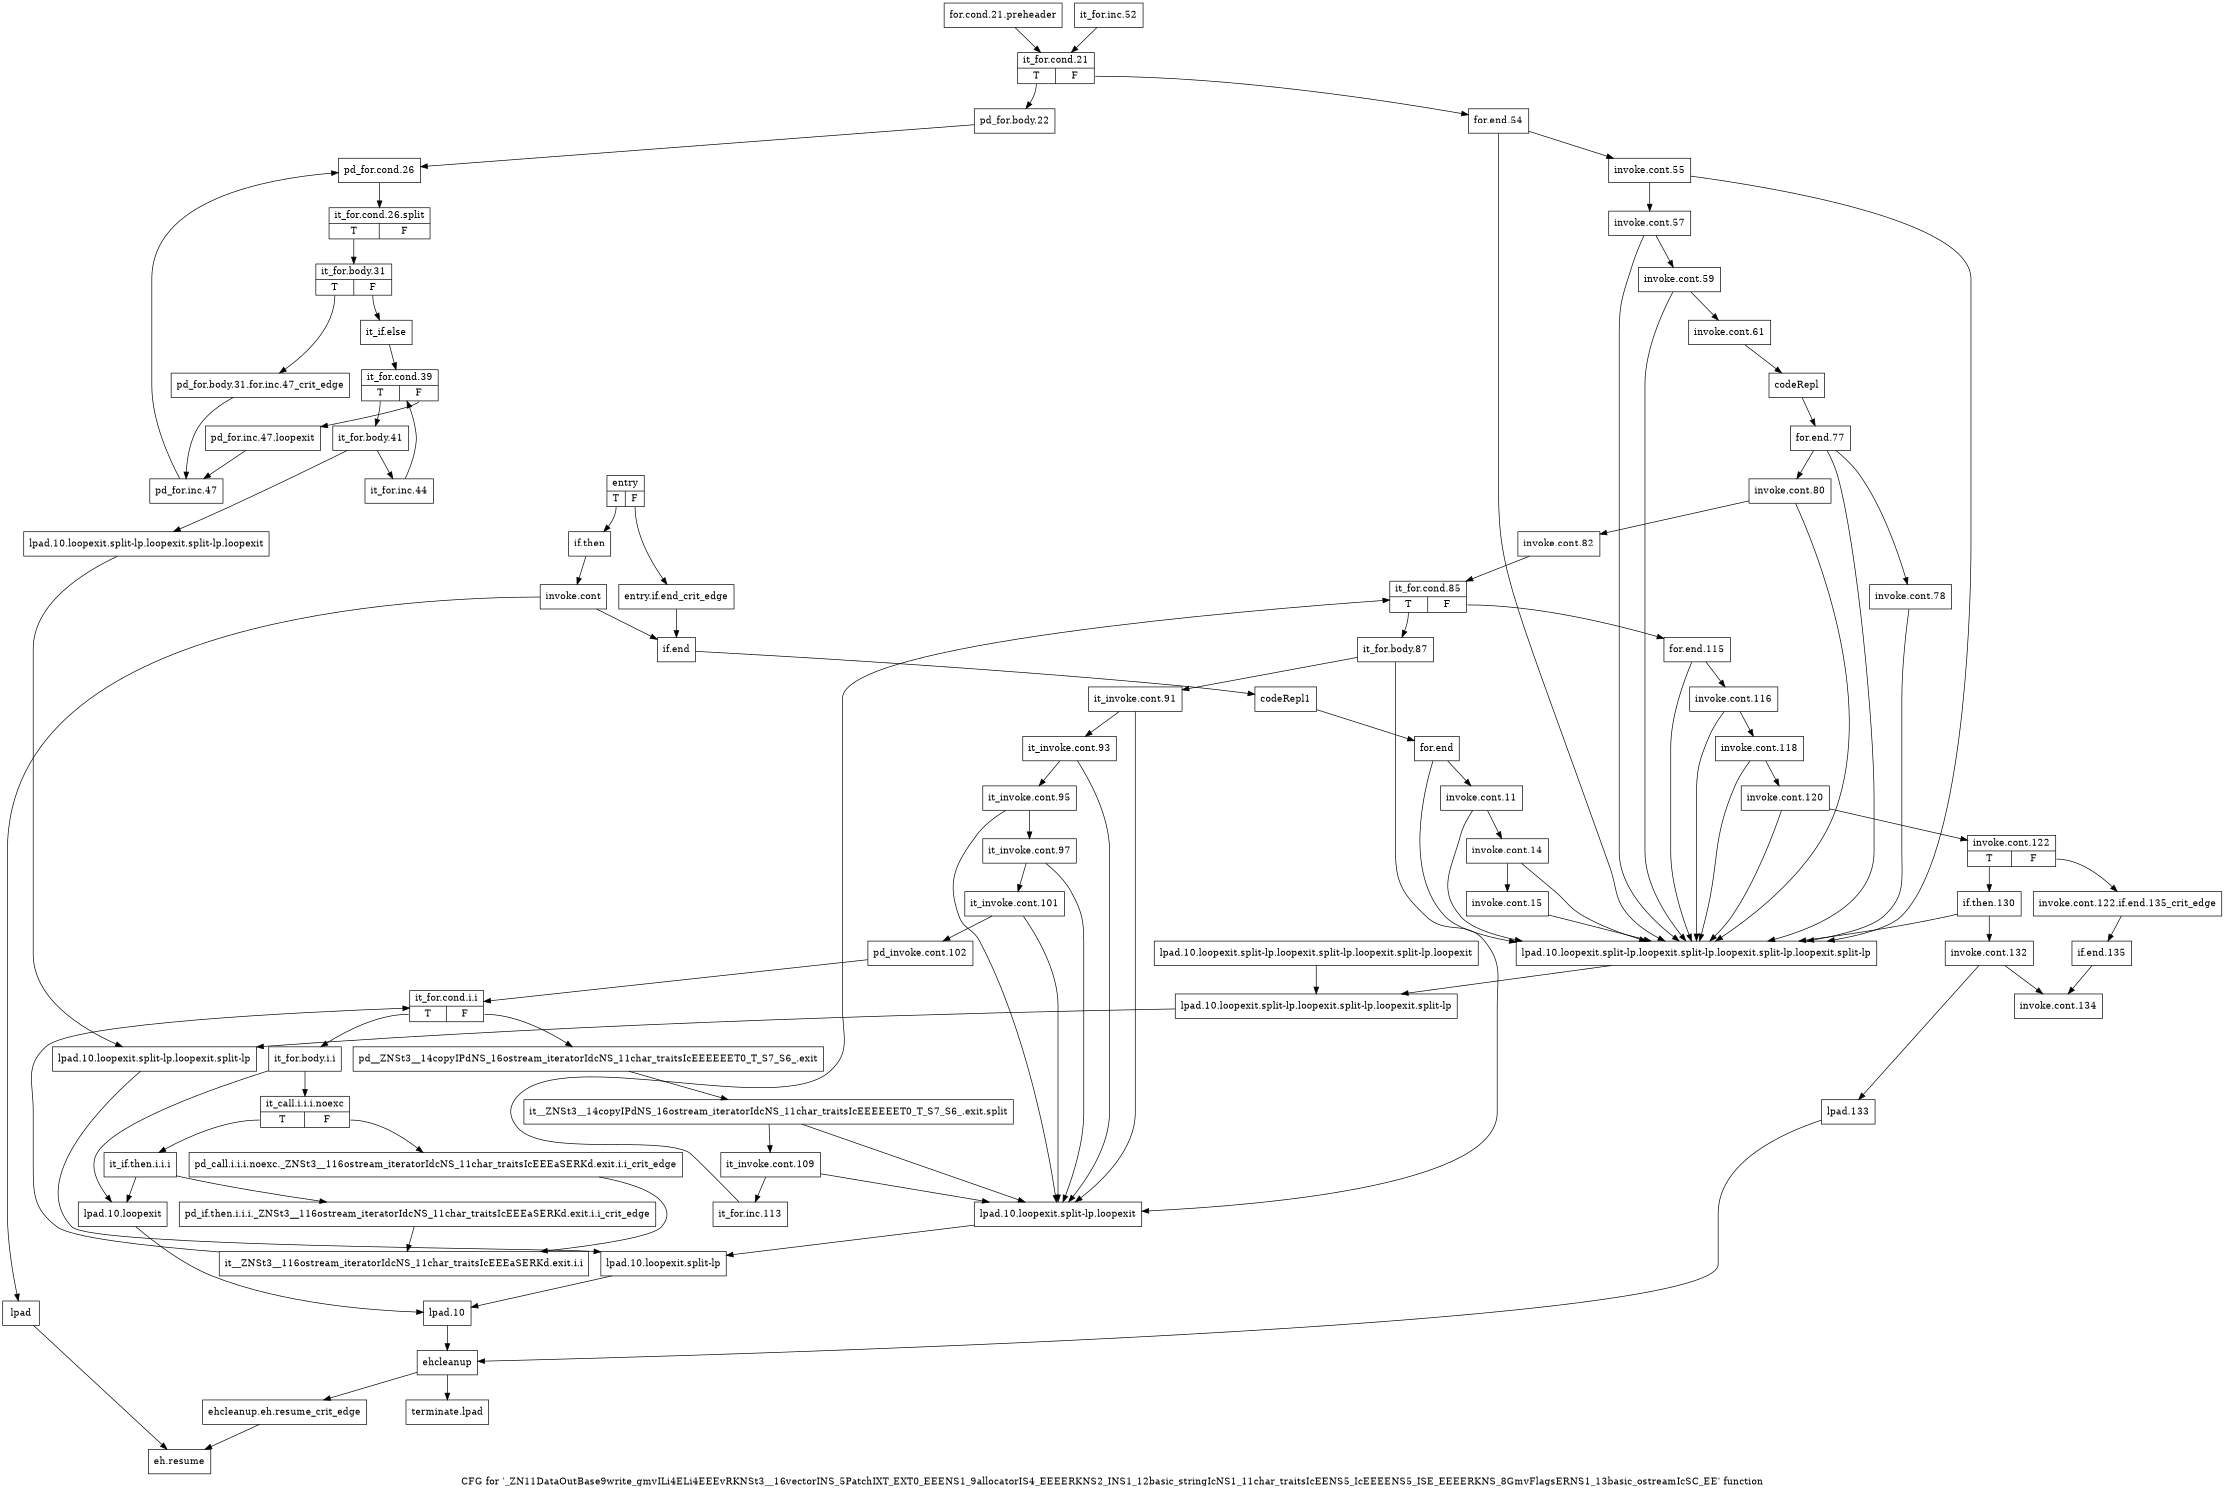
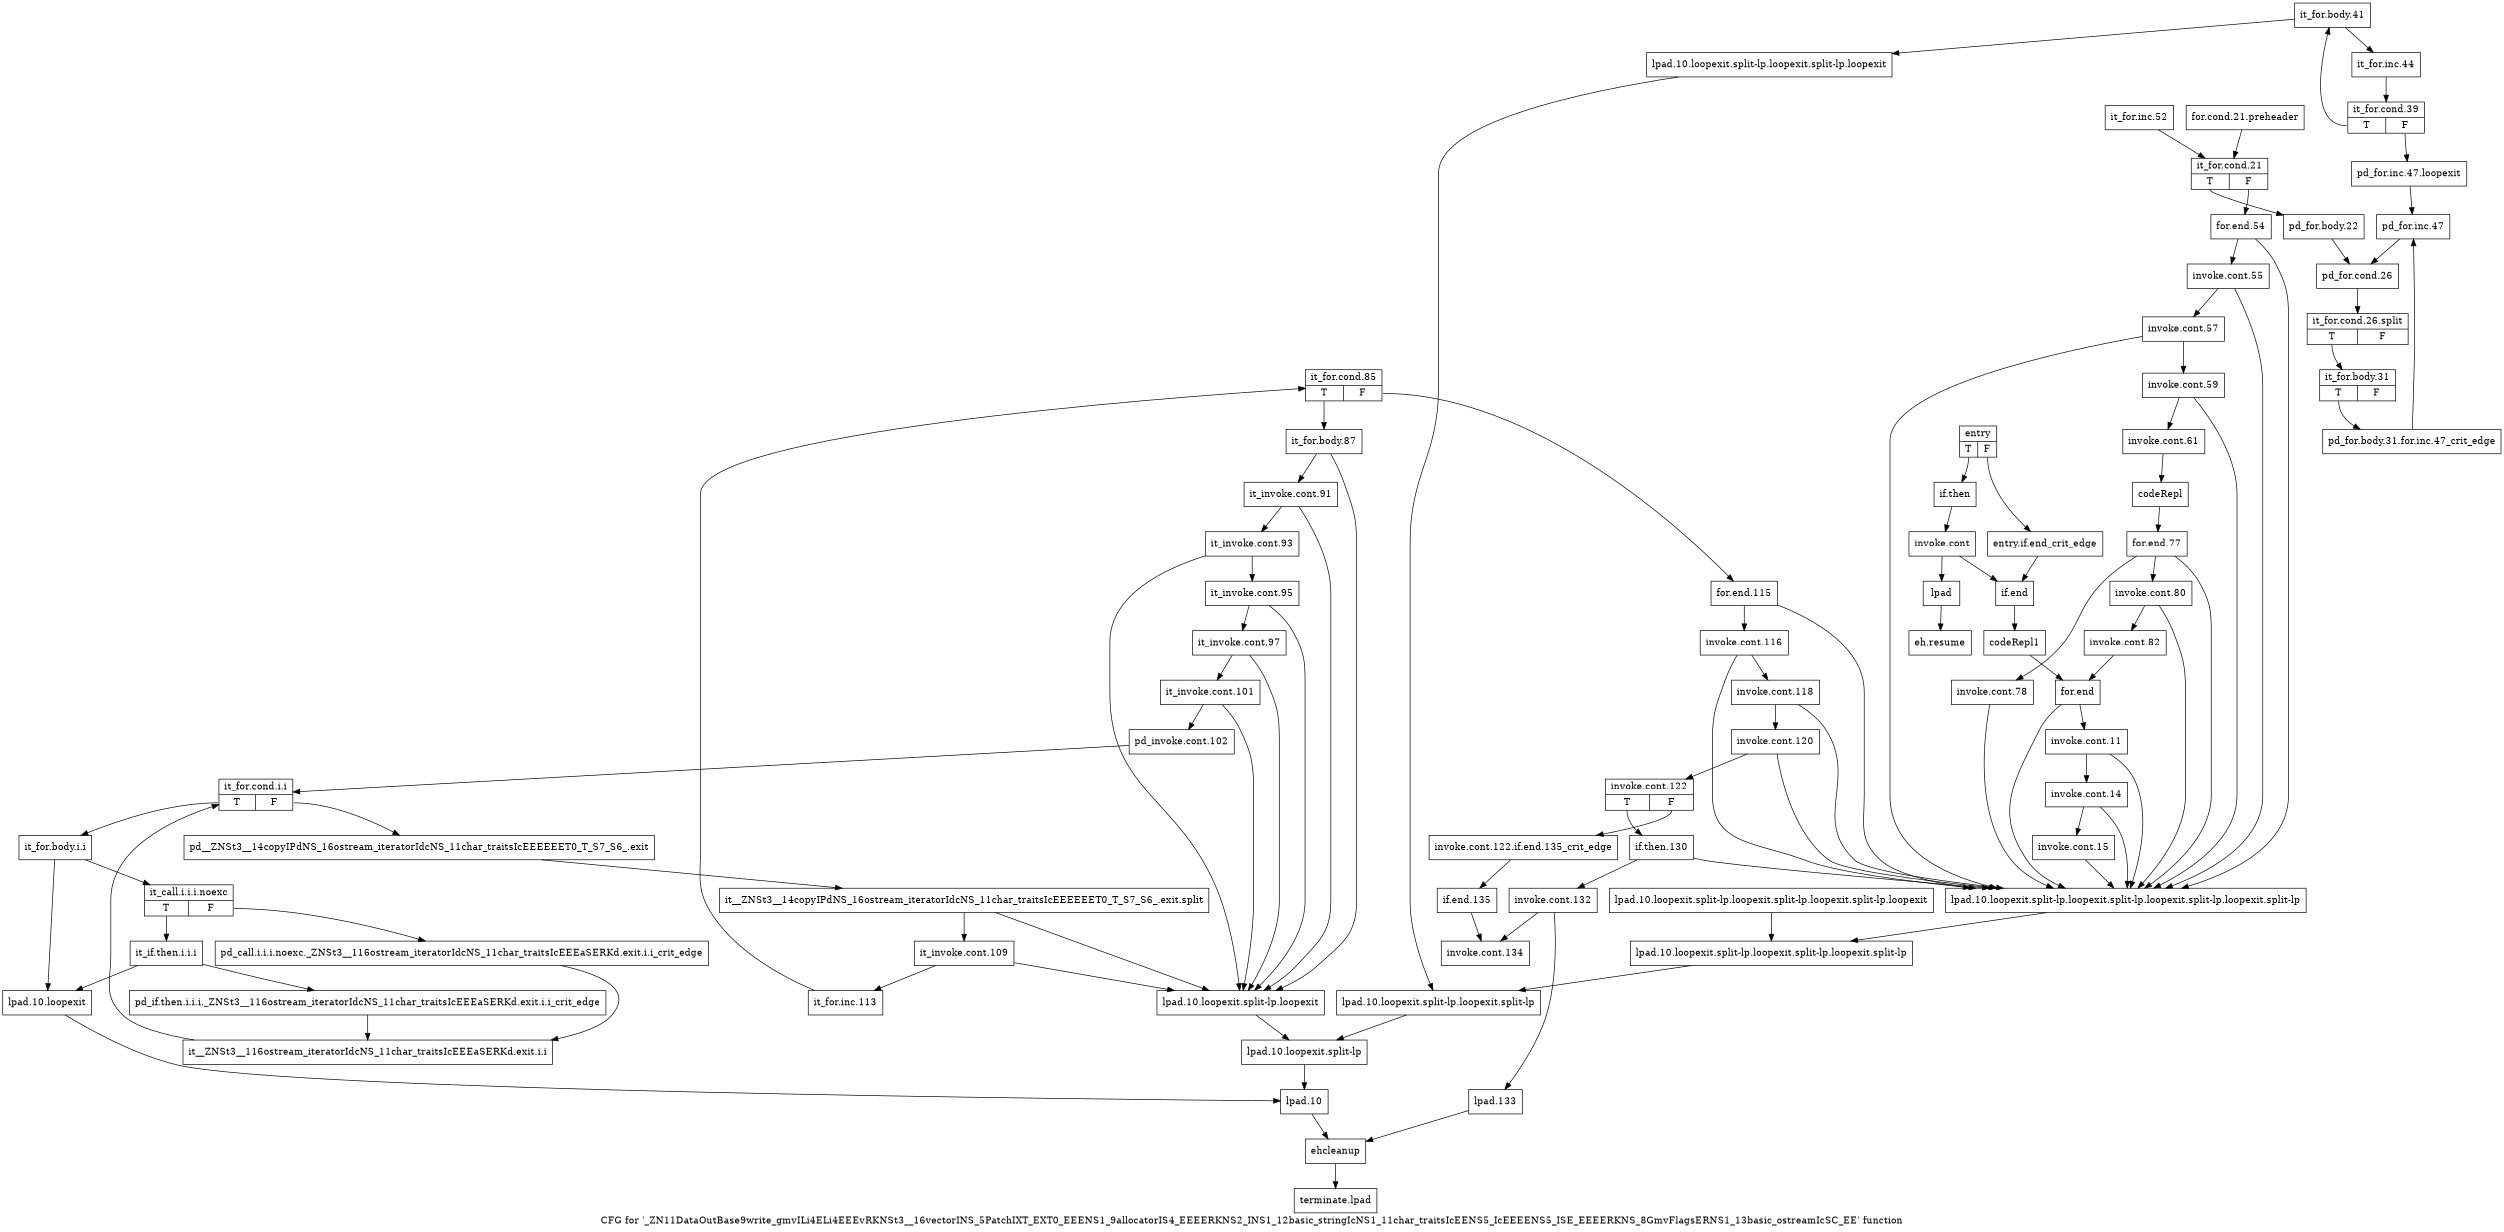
node "it_if.else": removed
edge "invoke.cont.82" -> "it_for.cond.85": now "invoke.cont.82" -> "for.end"
node "ehcleanup.eh.resume_crit_edge": removed
